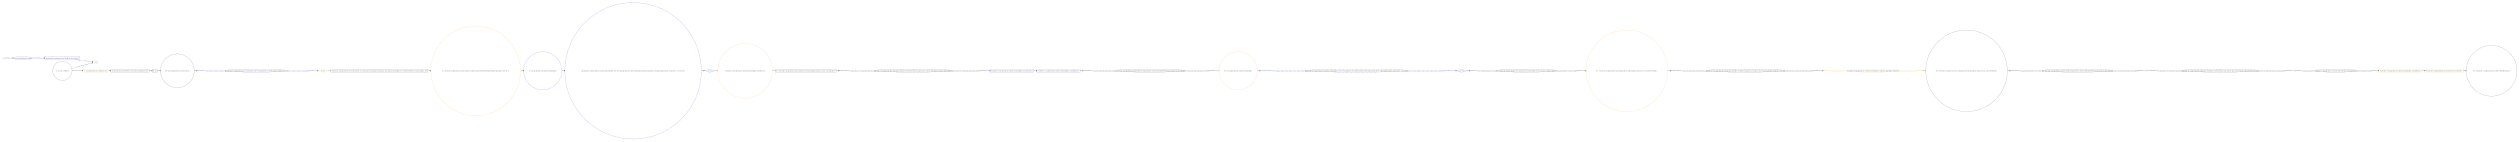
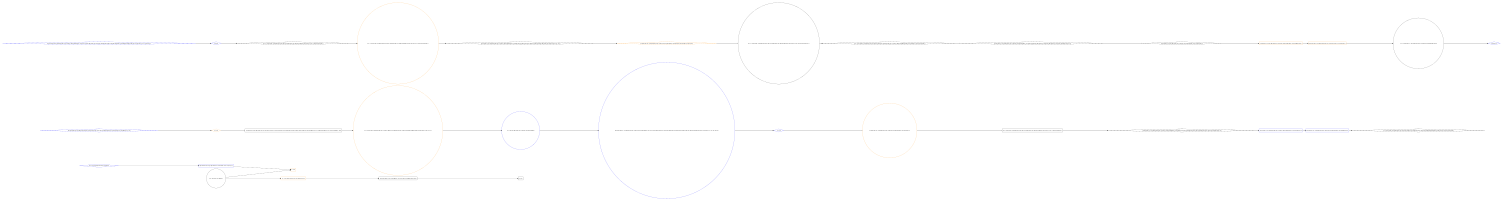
node "return $r14": added
node "$r5 = new org.objectweb.asm.util.TraceClassVisitor": removed
node "$r9 = new org.objectweb.asm.commons.GeneratorAdapter": removed
